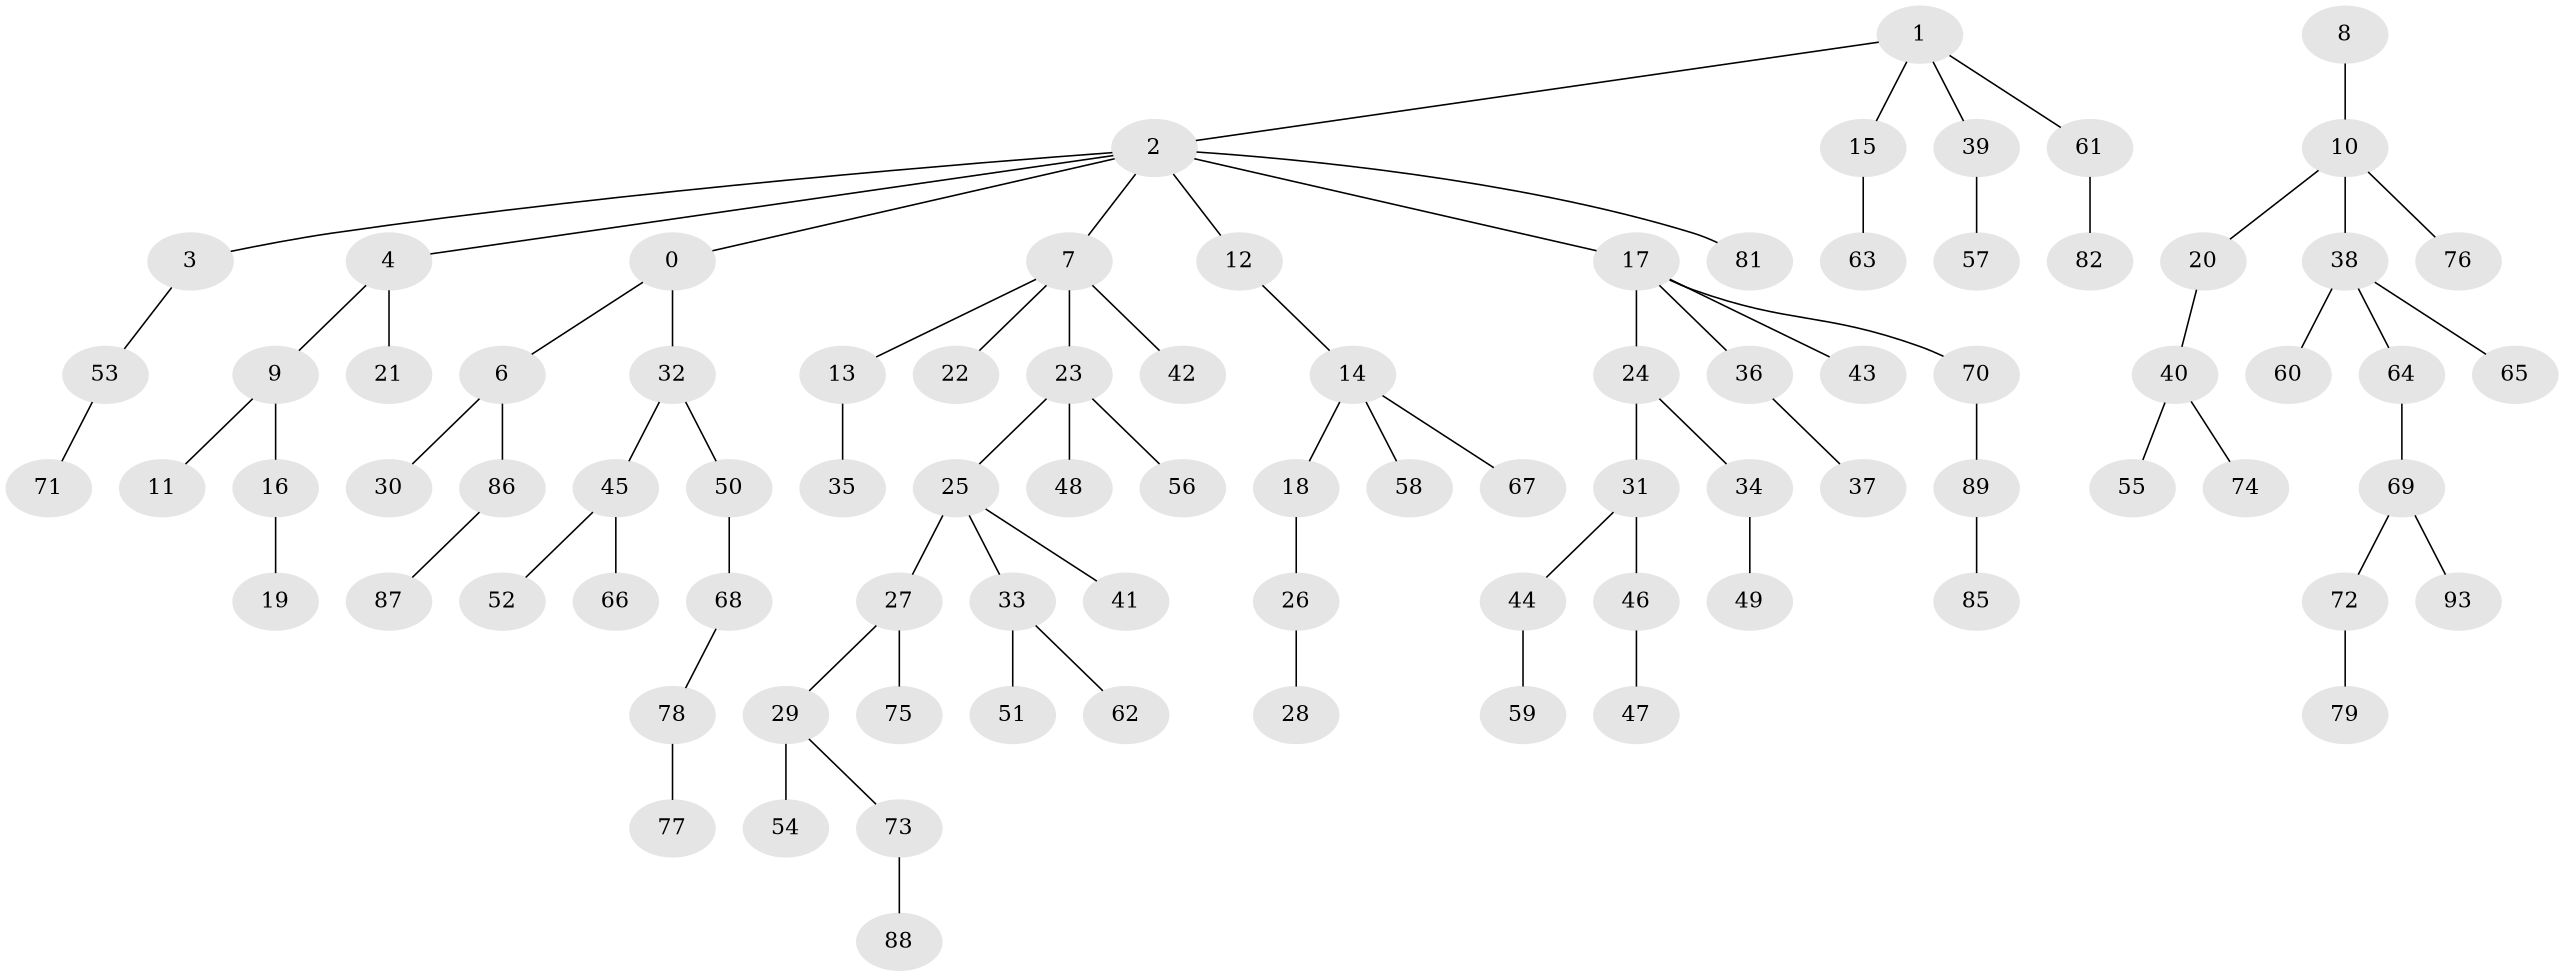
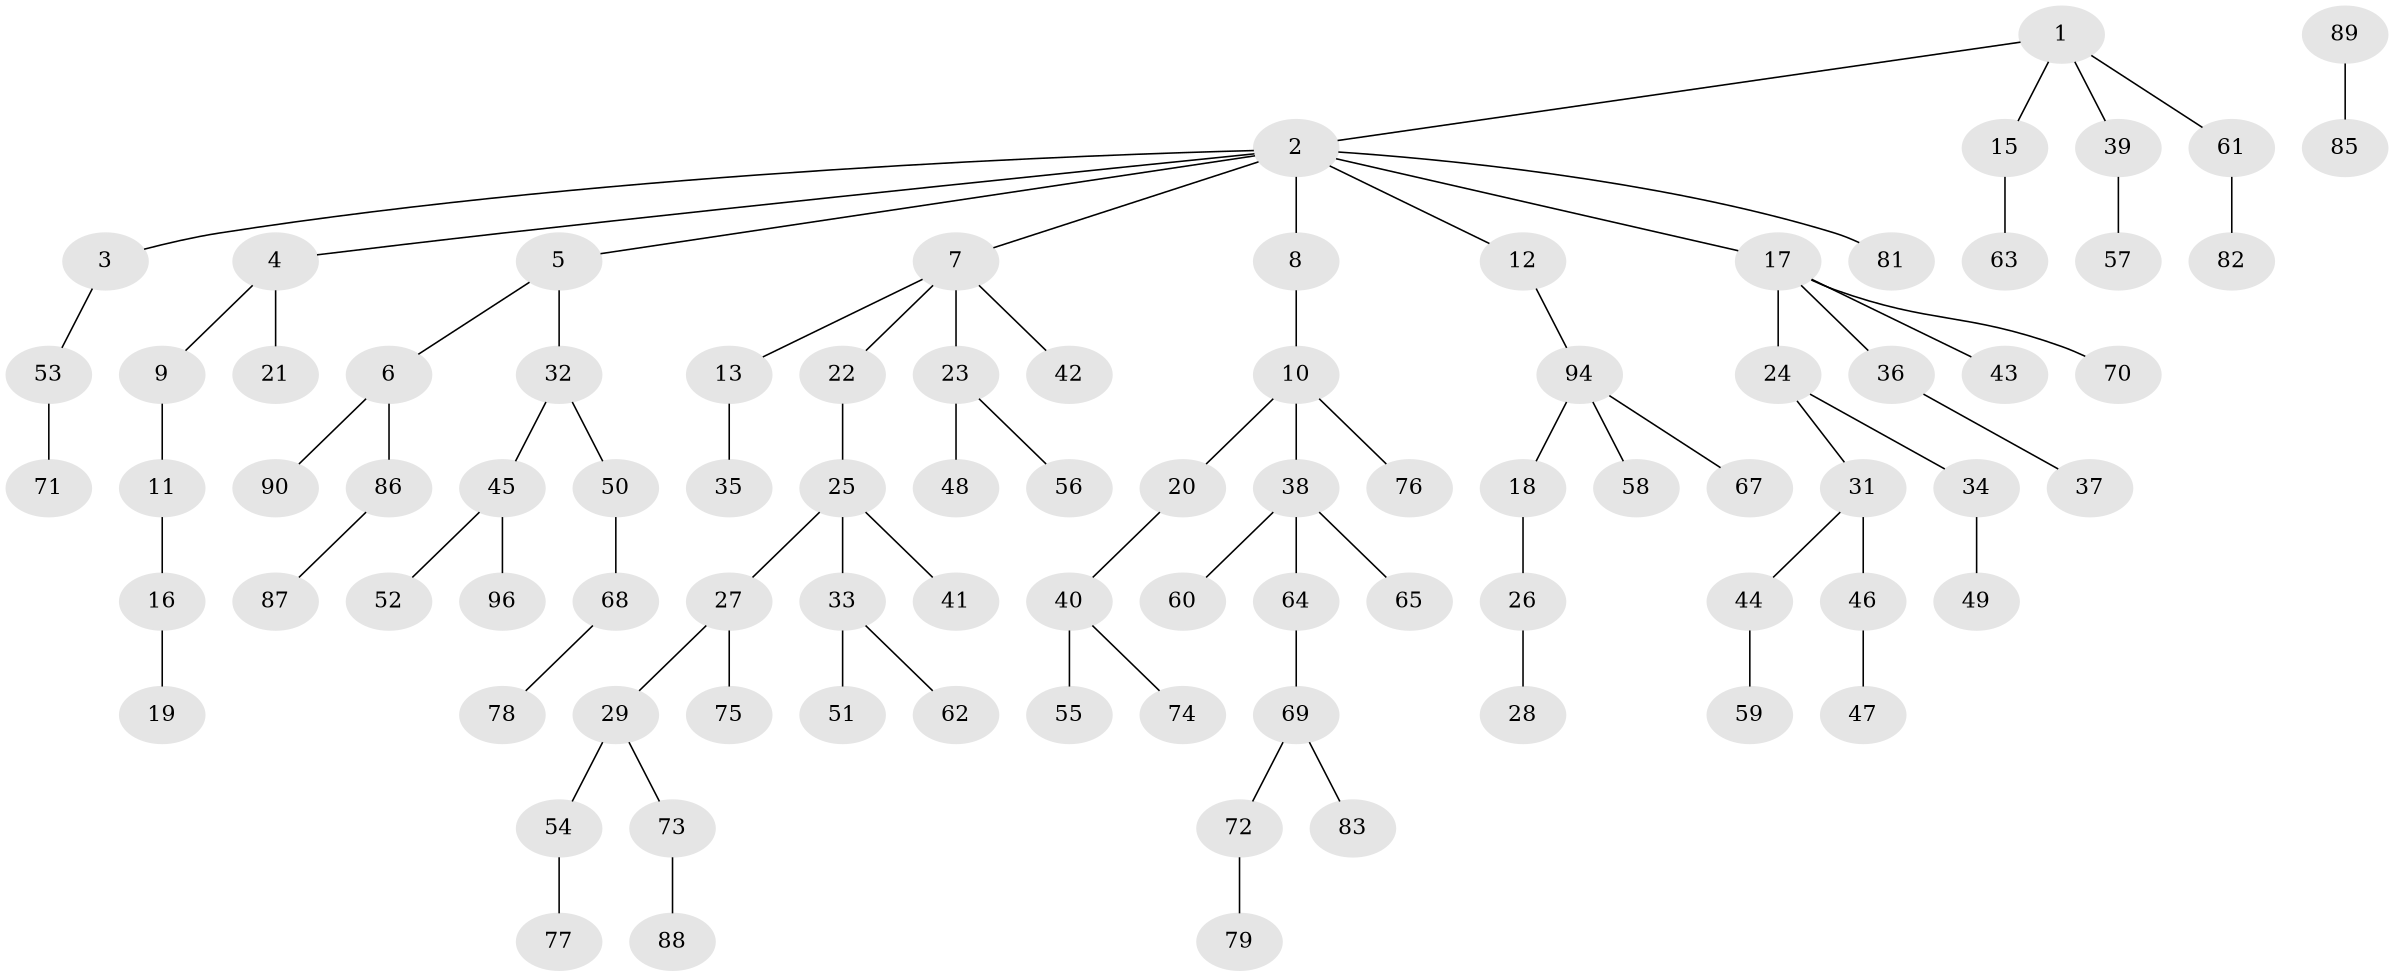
edge "2" -- "8": added
node "0": label "0" -> "5"
node "14": label "14" -> "94"
edge "23" -- "25": now "22" -- "25"
edge "9" -- "16": now "11" -- "16"
edge "70" -- "89": removed
node "30": label "30" -> "90"
node "66": label "66" -> "96"
node "93": label "93" -> "83"
edge "78" -- "77": now "54" -- "77"
